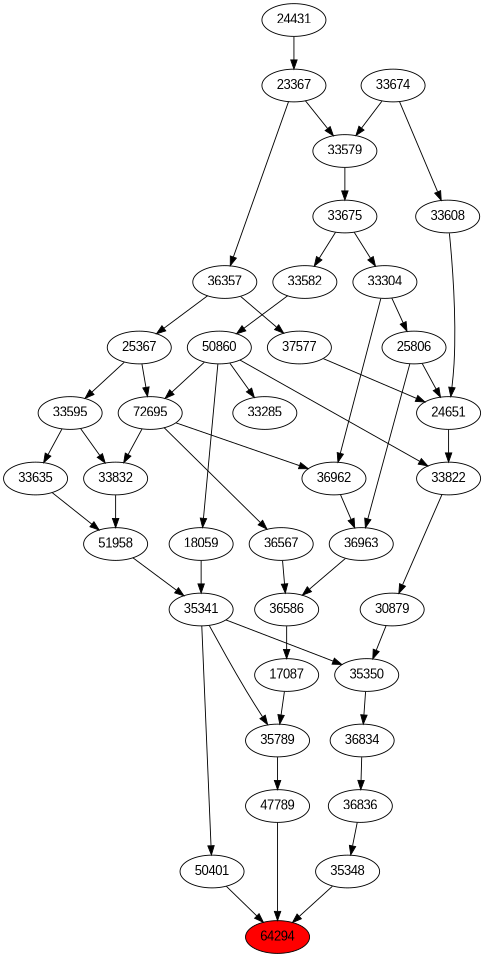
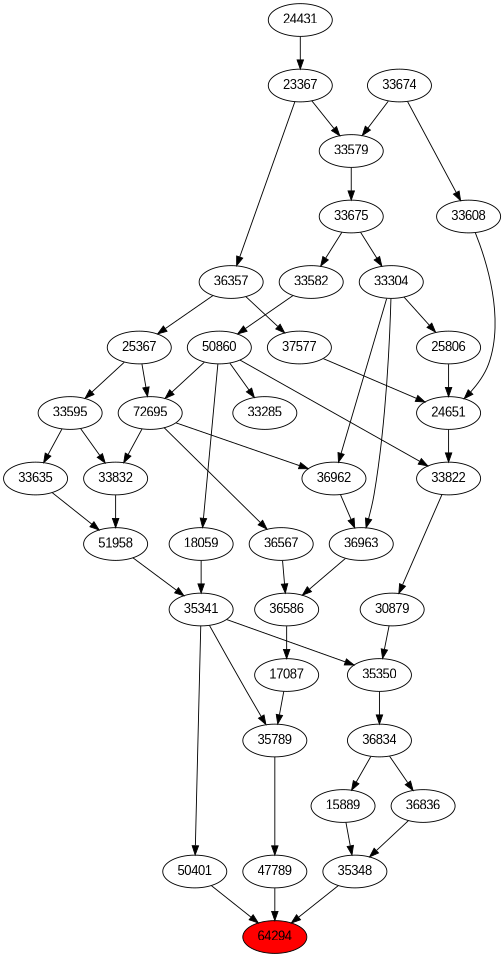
edge "25806" -> "36963": now "33304" -> "36963"
node "15889": added
